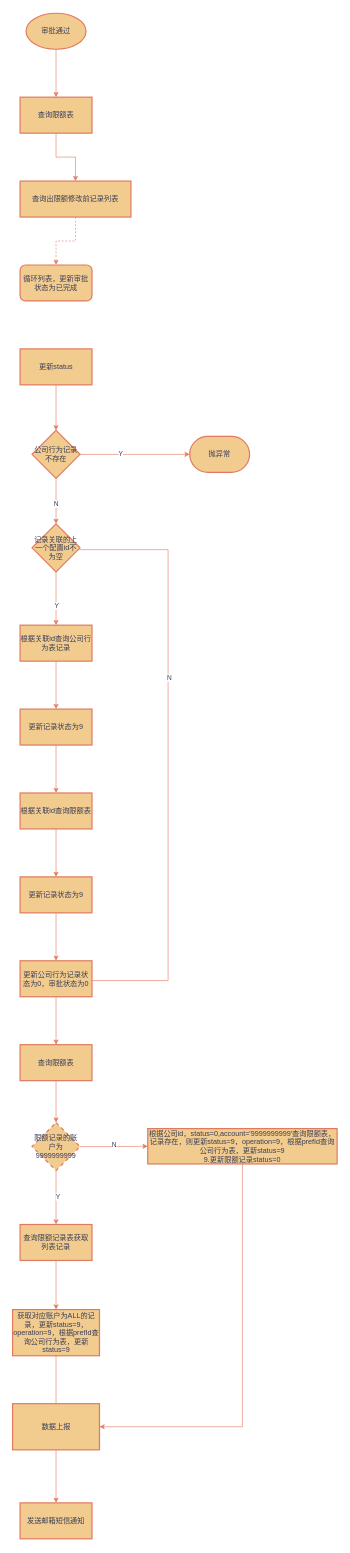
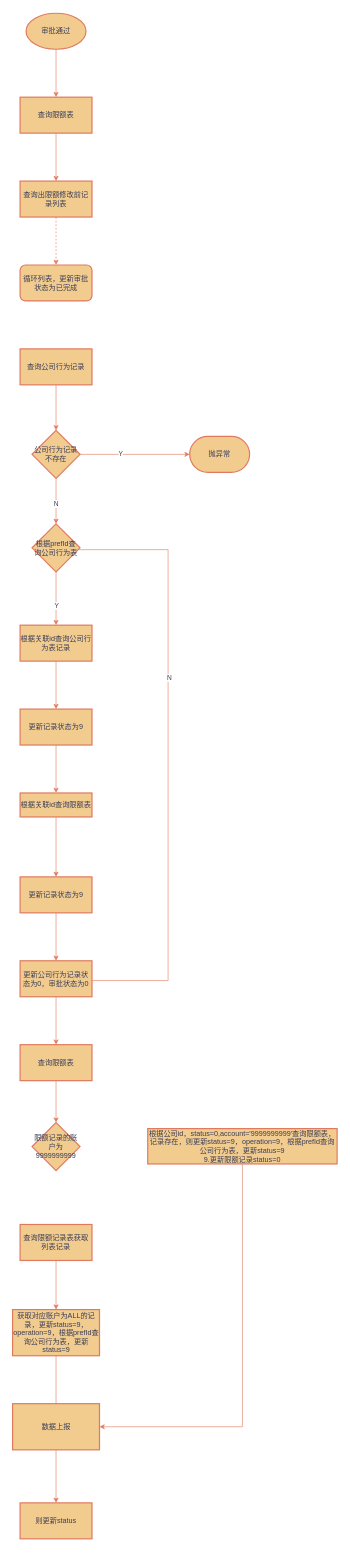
node "查询出限额修改前记录列表": size 111x36 -> 72x36
node "更新status": label "更新status" -> "查询公司行为记录"
node "记录关联的上一个配置id不为空": label "记录关联的上一个配置id不为空" -> "根据prefId查询公司行为表"
node "根据关联id查询限额表": size 72x36 -> 72x24
node "限额记录的账户为9999999999": style dashed -> solid
edge "限额记录的账户为9999999999" -> "根据公司id，status=0,account='9999999999'查询限额表，记录存在，则更新status=9，operation=9，根据prefId查询公司行为表，更新status=9 9.更新限额记录status=0": removed, label "N"
edge "限额记录的账户为9999999999" -> "查询限额记录表获取列表记录": removed, label "Y"
node "发送邮箱短信通知": label "发送邮箱短信通知" -> "则更新status"
